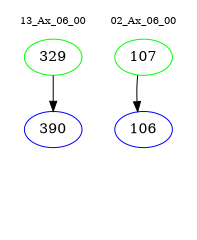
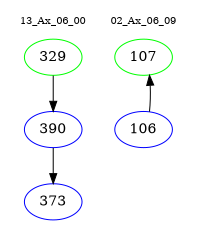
cluster "02_Ax_06_00": label "02_Ax_06_00" -> "02_Ax_06_09"
edge "107" -> "106": reversed
node "373": added
